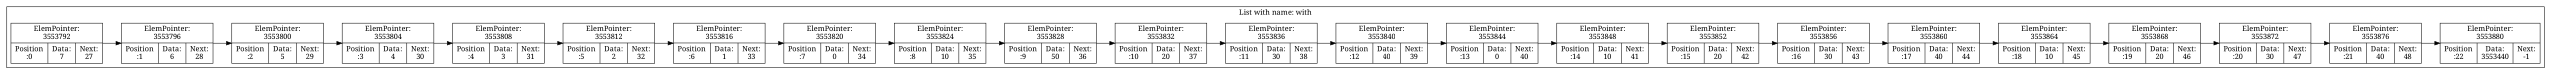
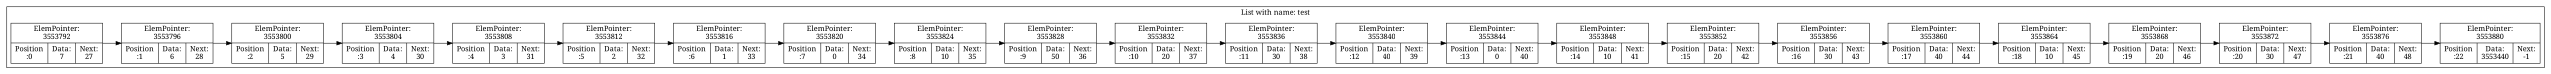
cluster "List with name: with": label "List with name: with" -> "List with name: test"
